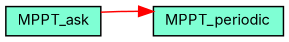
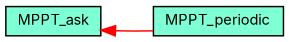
edge "MPPT_ask" -> "MPPT_periodic": reversed
